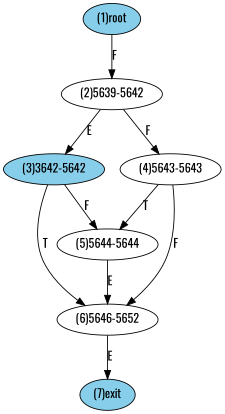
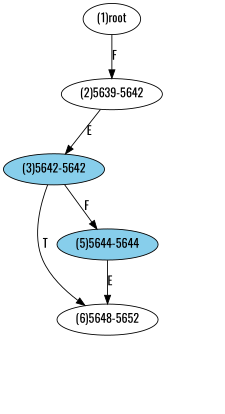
node "(1)root": fillcolor skyblue -> white
node "(3)3642-5642": label "(3)3642-5642" -> "(3)5642-5642"
node "(4)5643-5643": removed
node "(5)5644-5644": fillcolor white -> skyblue
node "(6)5646-5652": label "(6)5646-5652" -> "(6)5648-5652"
node "(7)exit": removed
